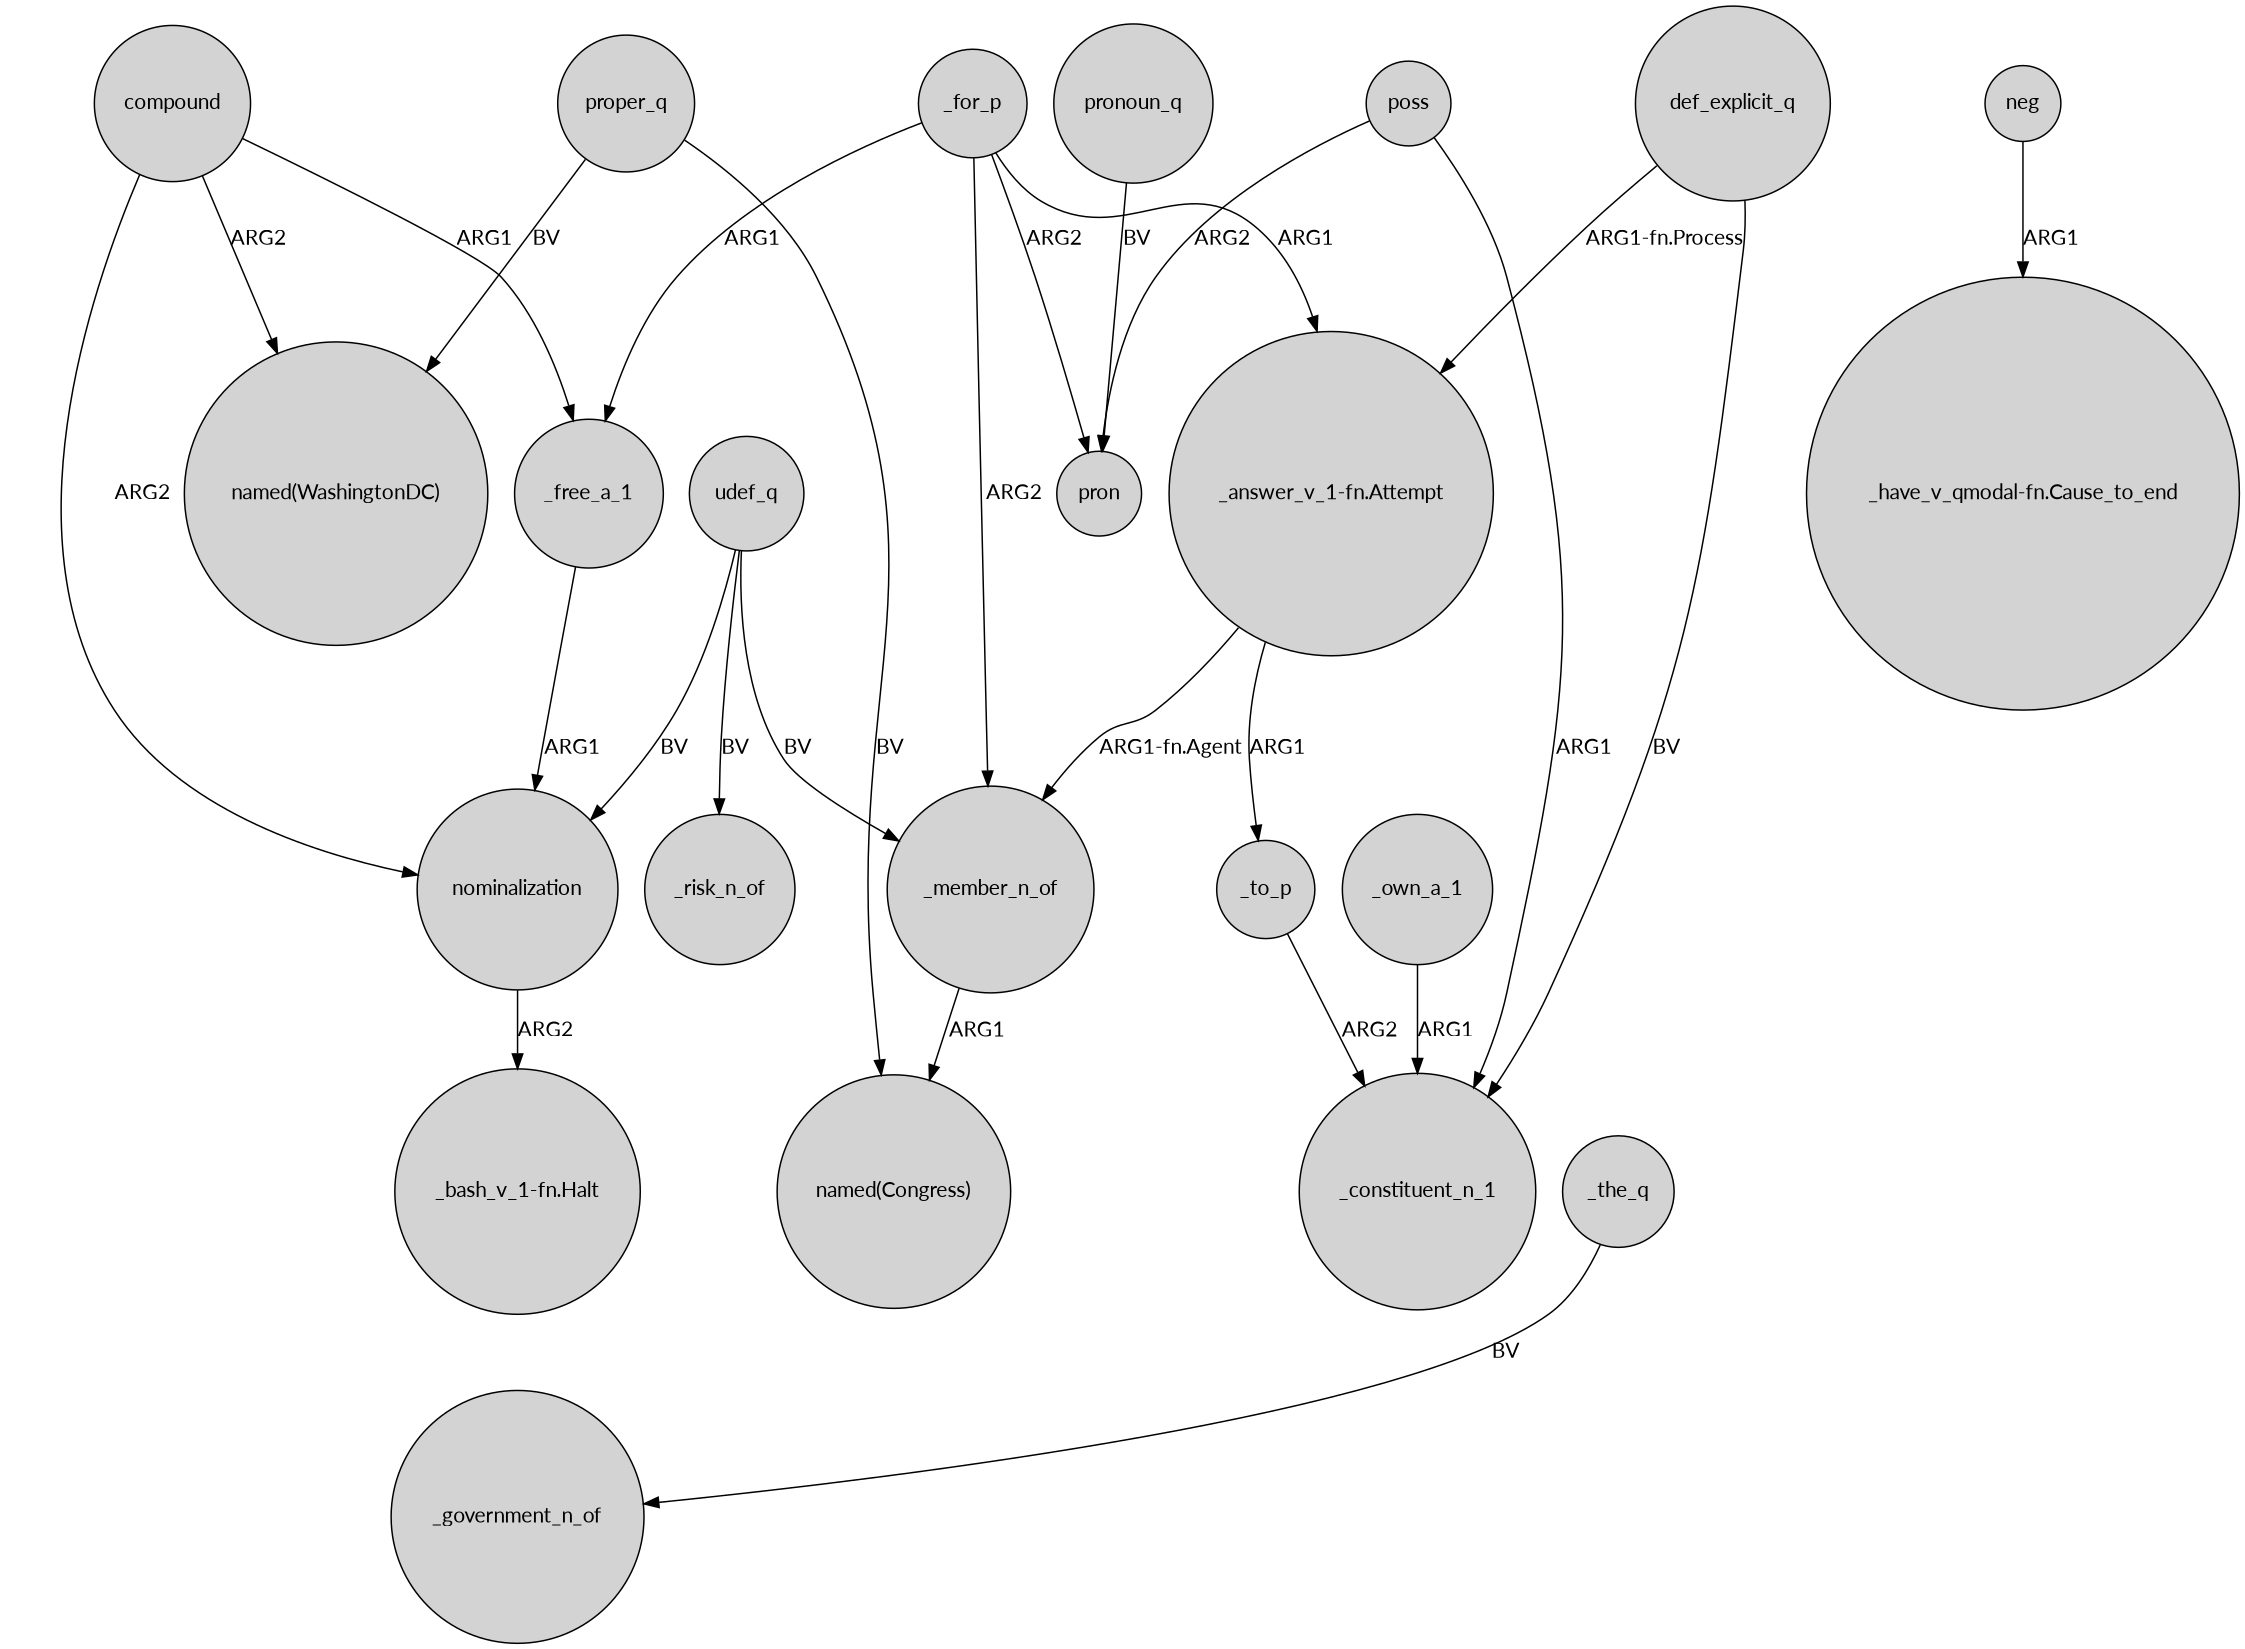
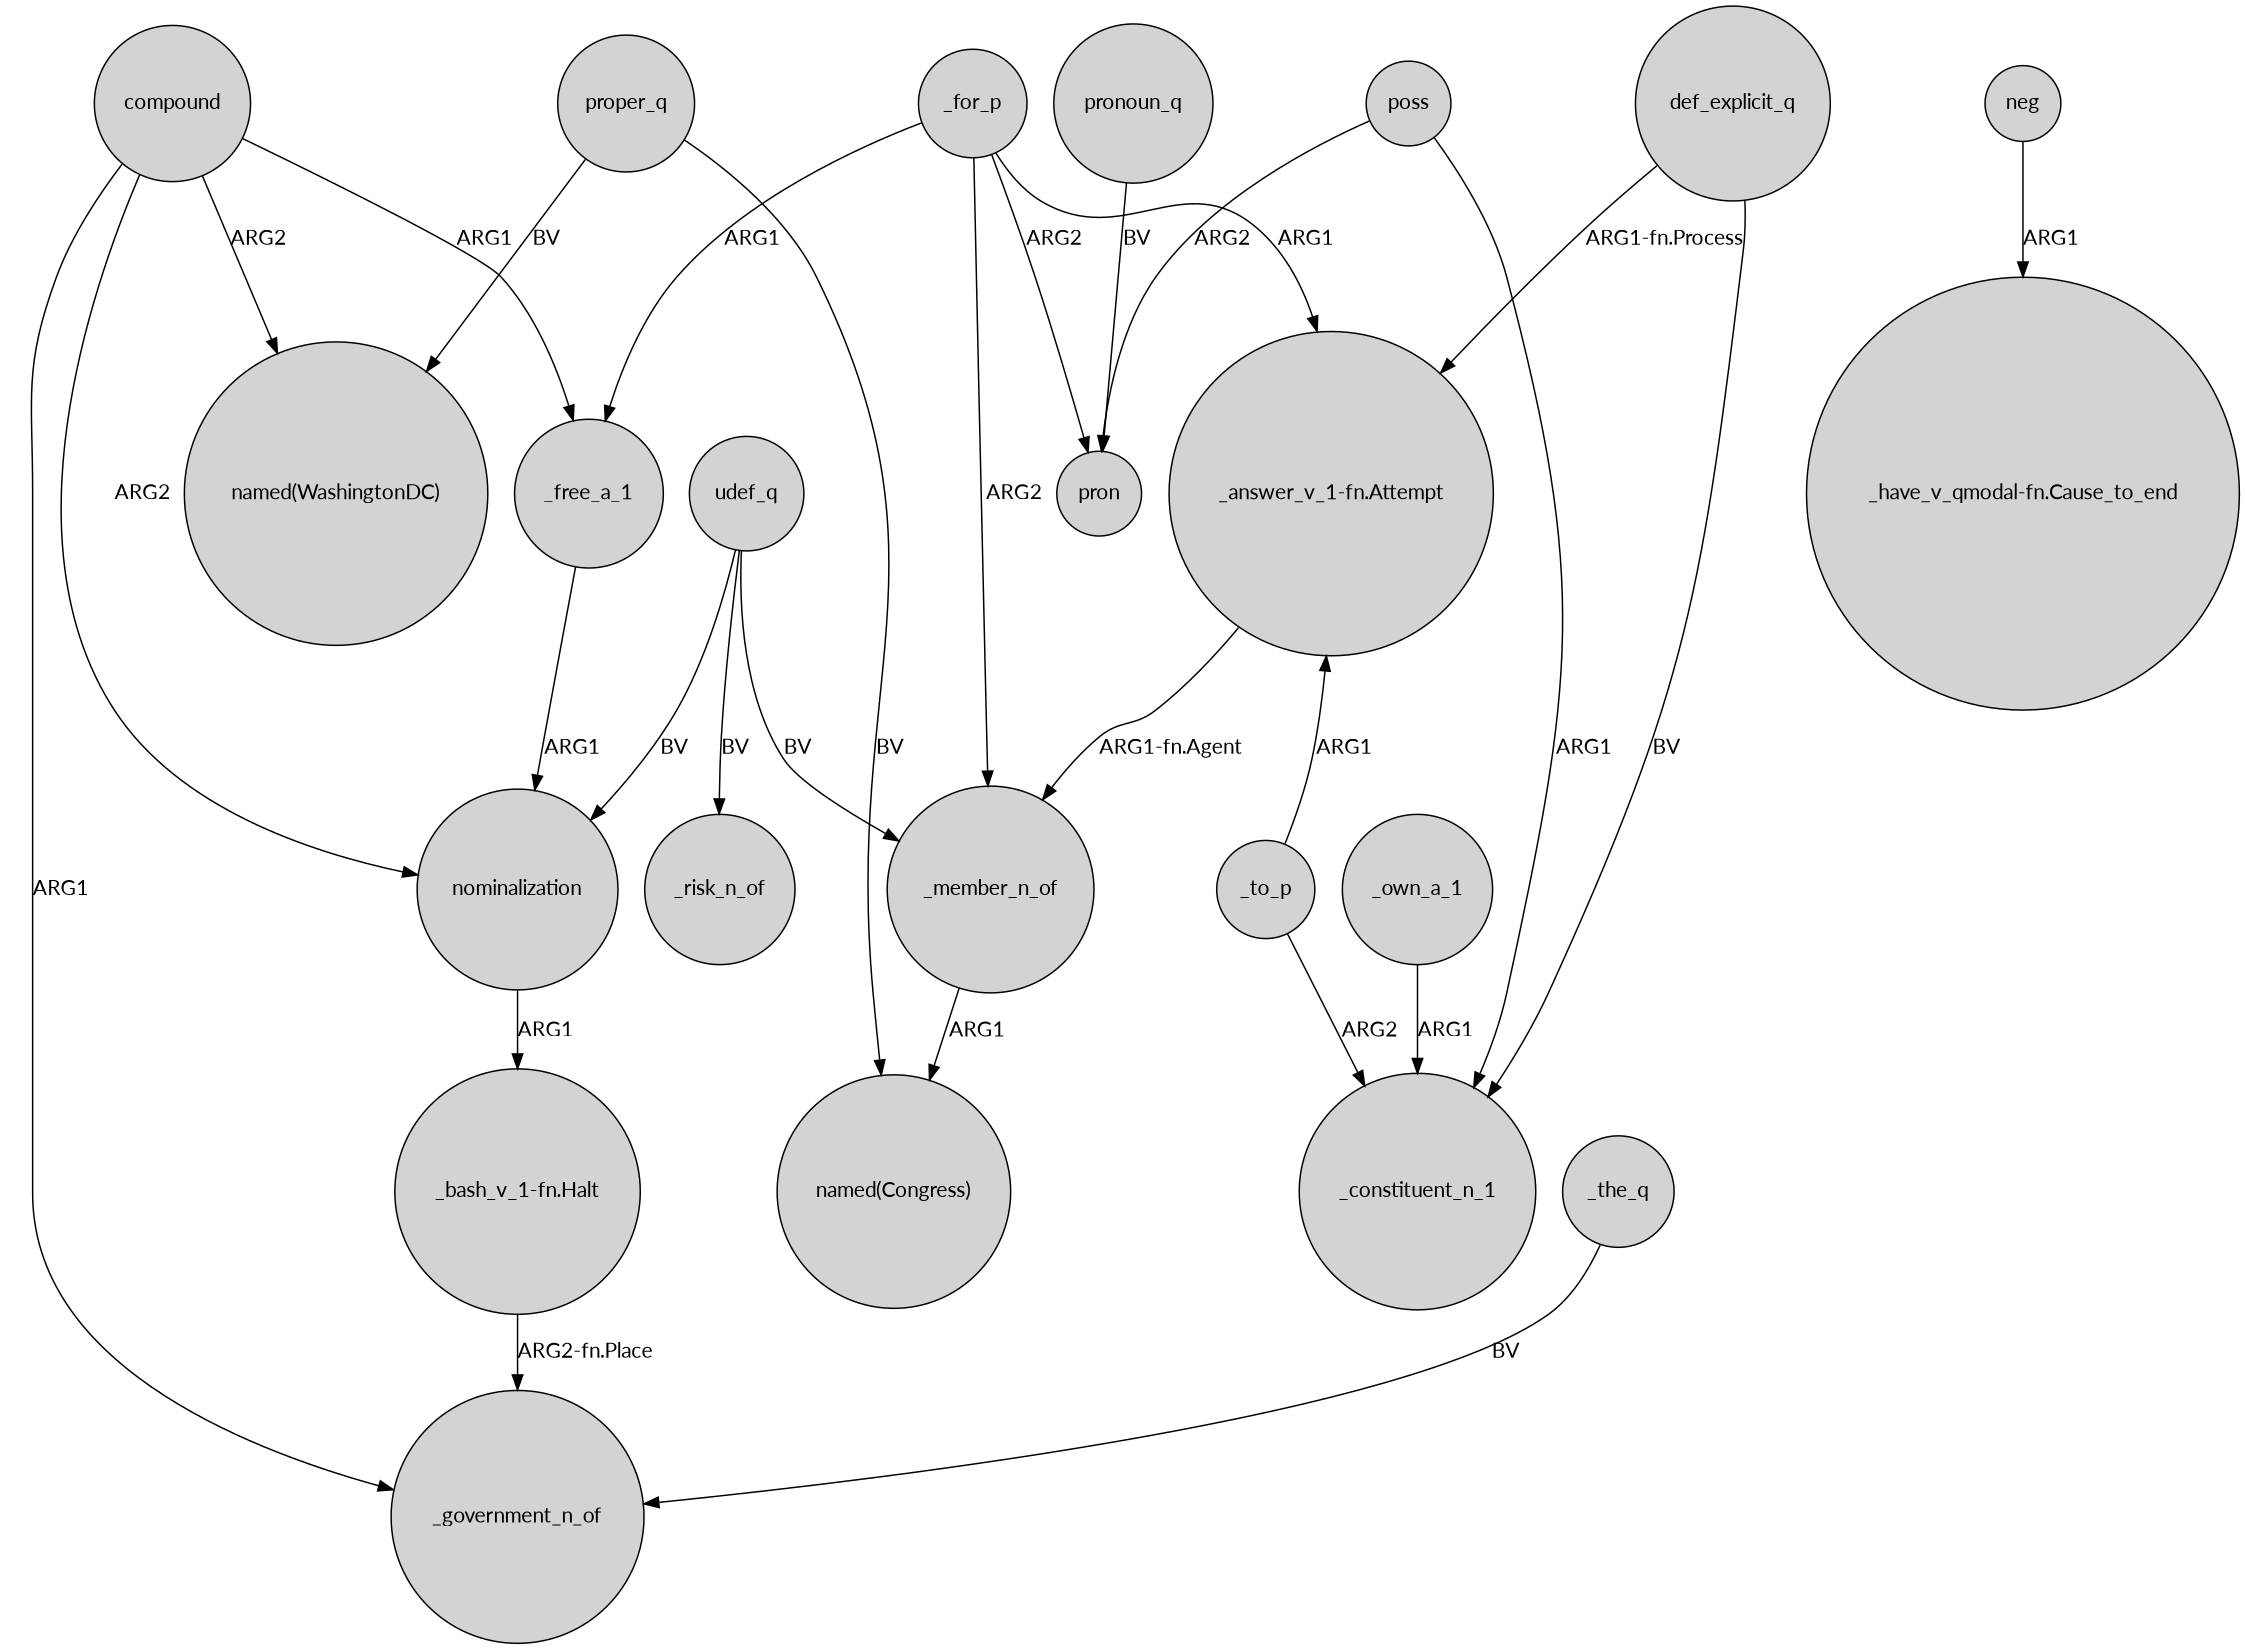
edge "_answer_v_1-fn.Attempt" -> "_to_p": reversed
edge "compound" -> "_government_n_of": added, label "ARG1"
edge "nominalization" -> "_bash_v_1-fn.Halt": label "ARG2" -> "ARG1"
edge "_bash_v_1-fn.Halt" -> "_government_n_of": added, label "ARG2-fn.Place"
